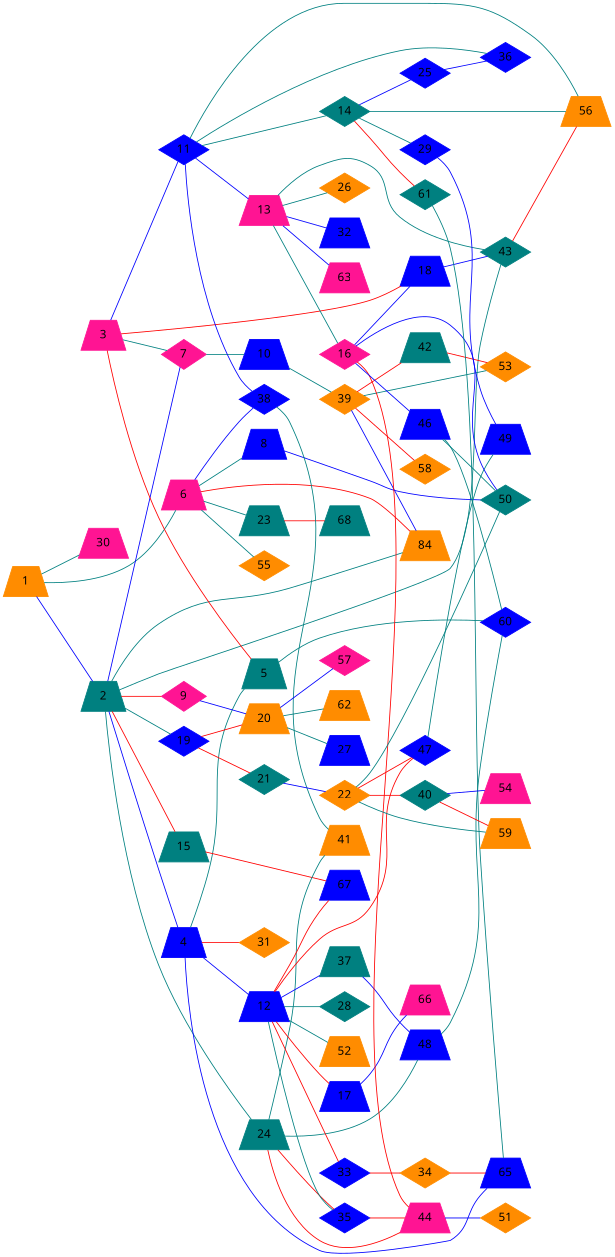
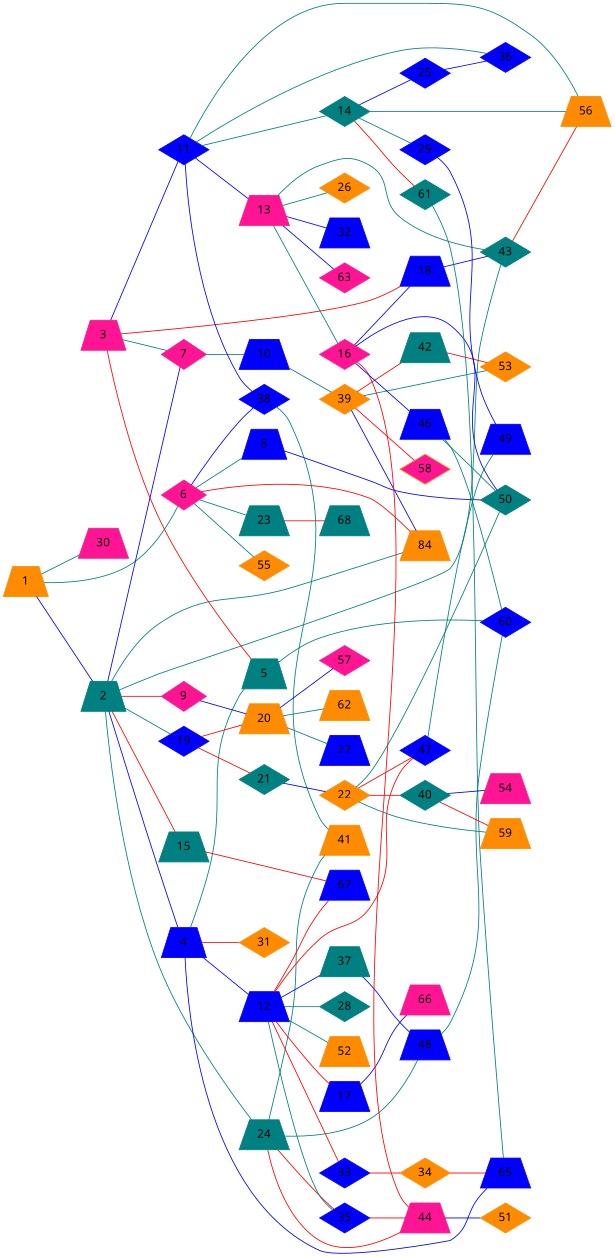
node "63": shape trapezium -> diamond
node "58": fillcolor darkorange -> deeppink
node "6": shape trapezium -> diamond
